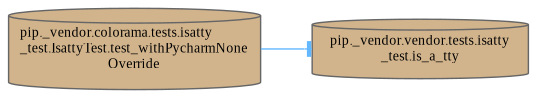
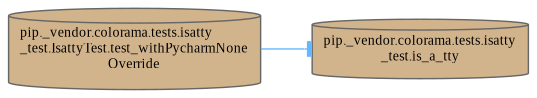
node "pip._vendor.vendor.tests.isatty _test.is_a_tty": label "pip._vendor.vendor.tests.isatty _test.is_a_tty" -> "pip._vendor.colorama.tests.isatty _test.is_a_tty"
